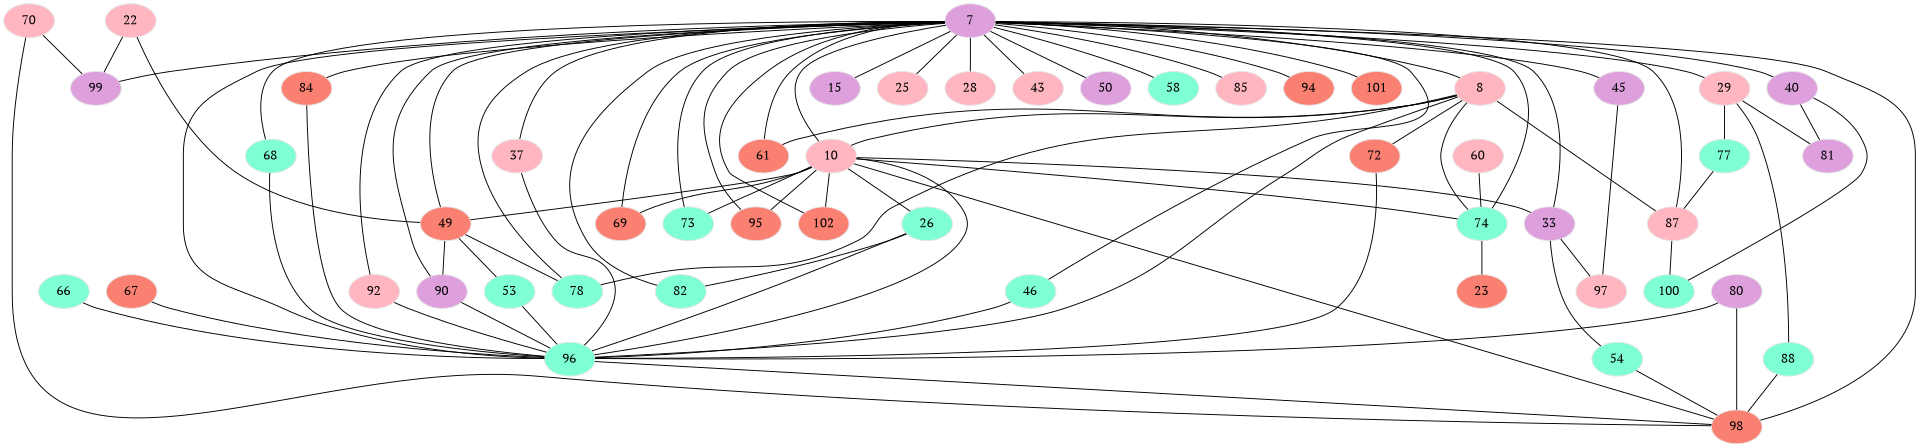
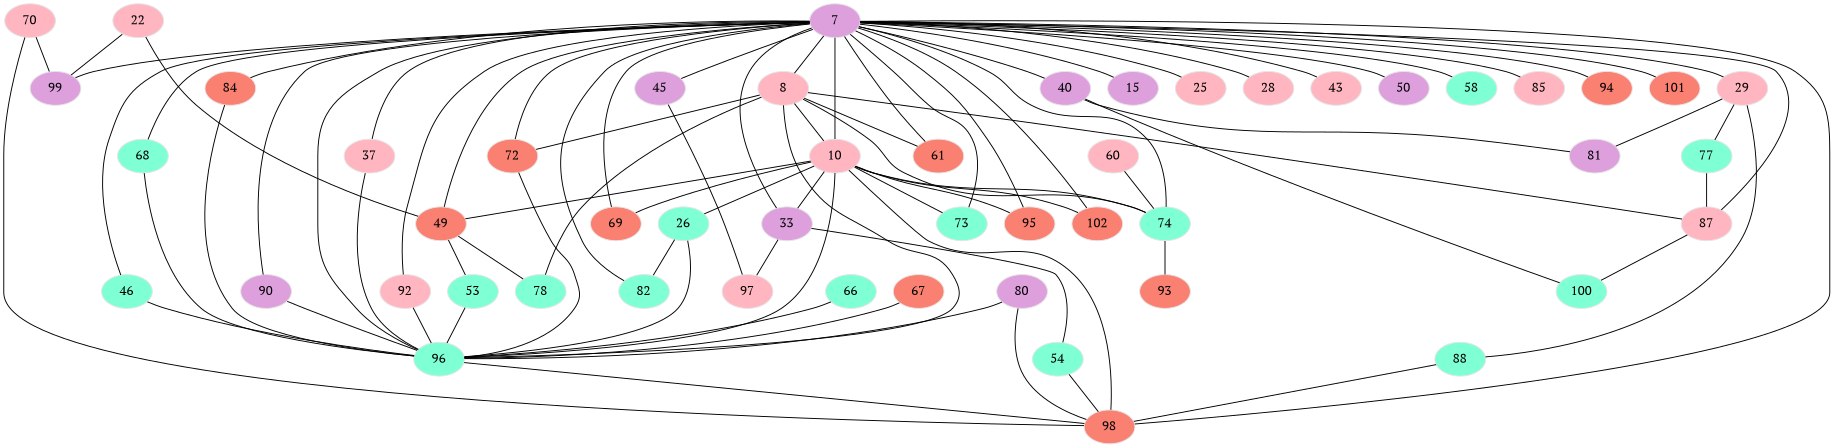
edge "7" -- "78": now "7" -- "72"
edge "49" -- "90": removed
node "23": label "23" -> "93"
